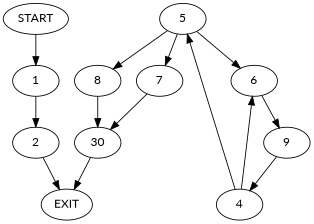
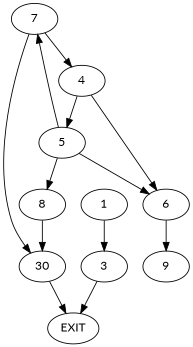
node "START": removed
node "2": label "2" -> "3"
edge "9" -> "4": now "7" -> "4"
